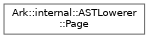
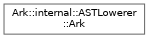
node "Ark::internal::ASTLowerer ::Page": label "Ark::internal::ASTLowerer ::Page" -> "Ark::internal::ASTLowerer ::Ark"
